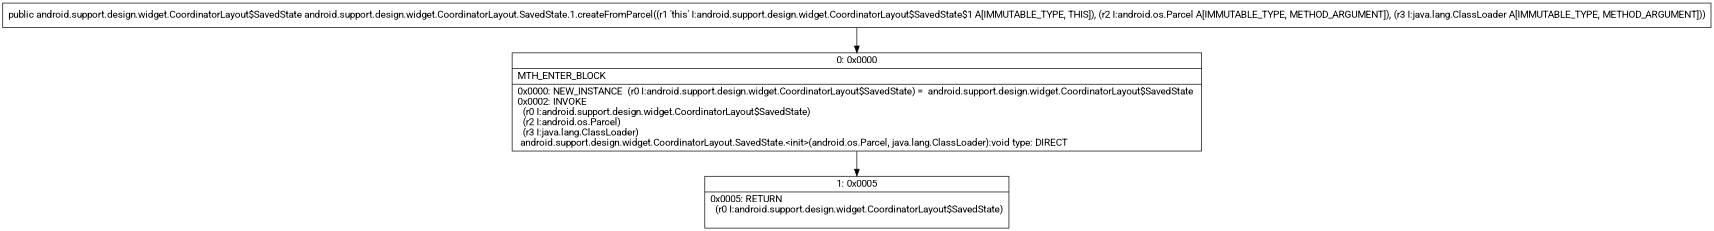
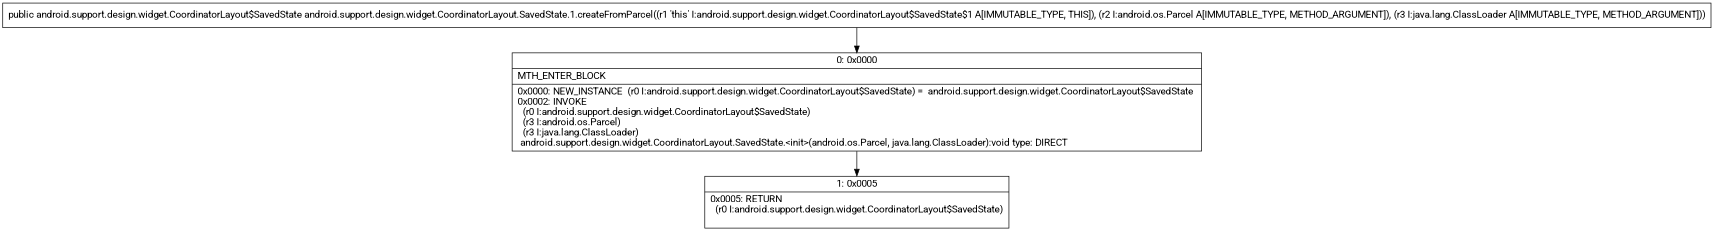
node "0: 0x0000": text "(r2 I:android.os.Parcel)" -> "(r3 I:android.os.Parcel)"
